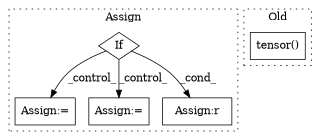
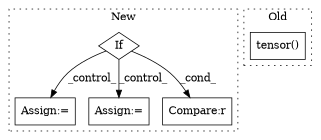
cluster "Assign": label "Assign" -> "New"
node "Assign:r": label "Assign:r" -> "Compare:r"
